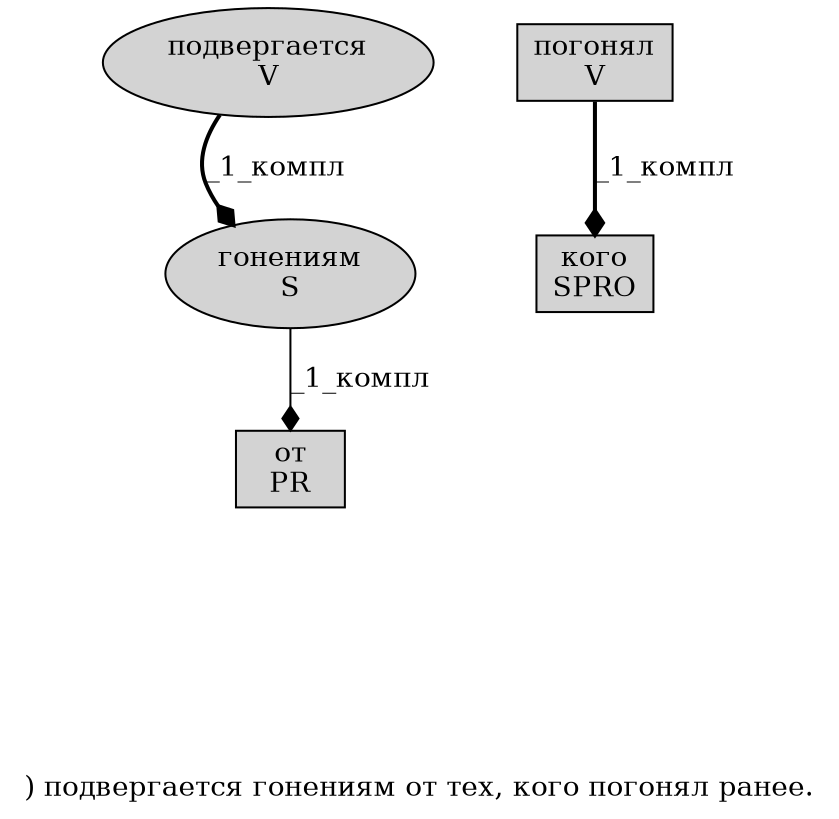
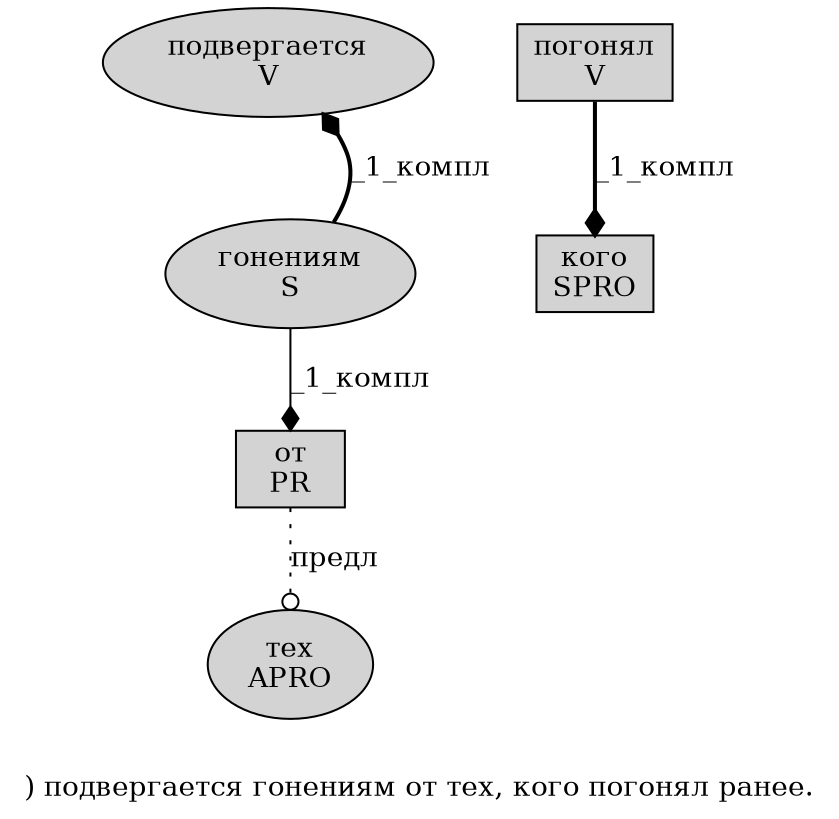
edge "подвергается V" -> "гонениям S": reversed
node "тех APRO": added
